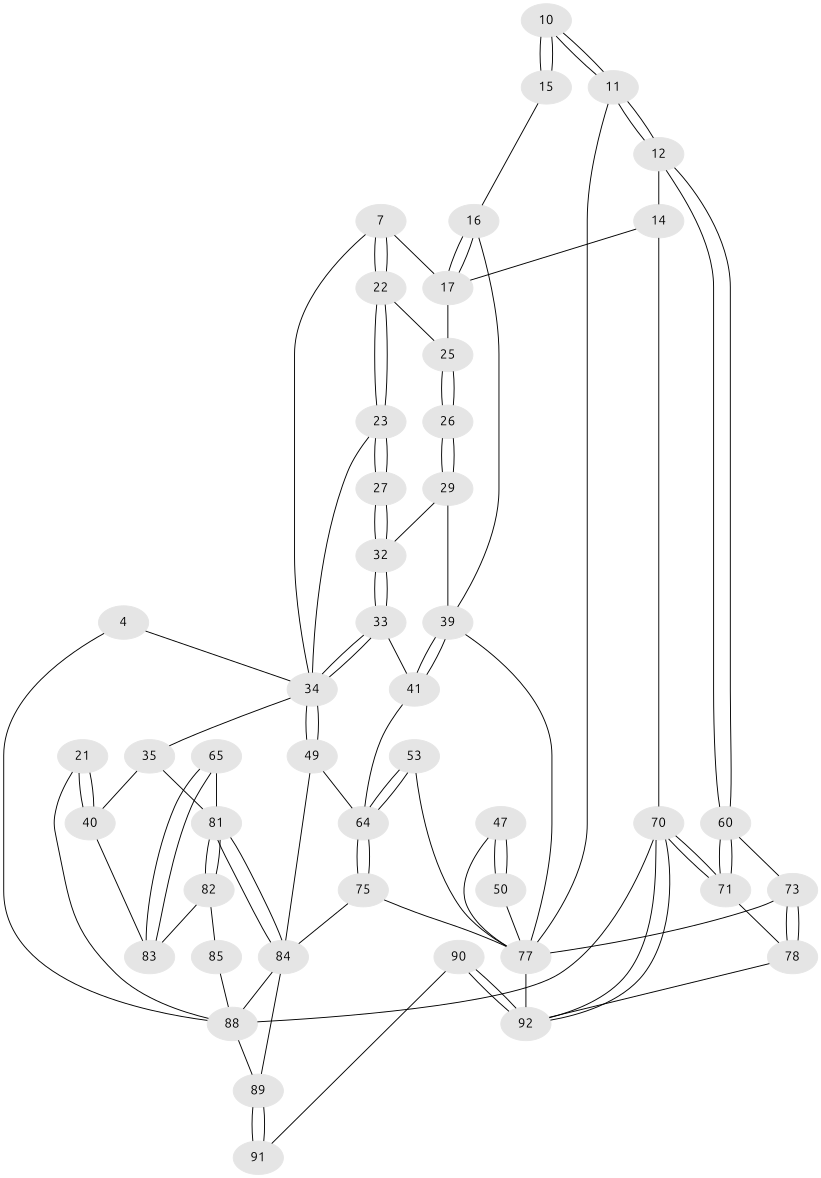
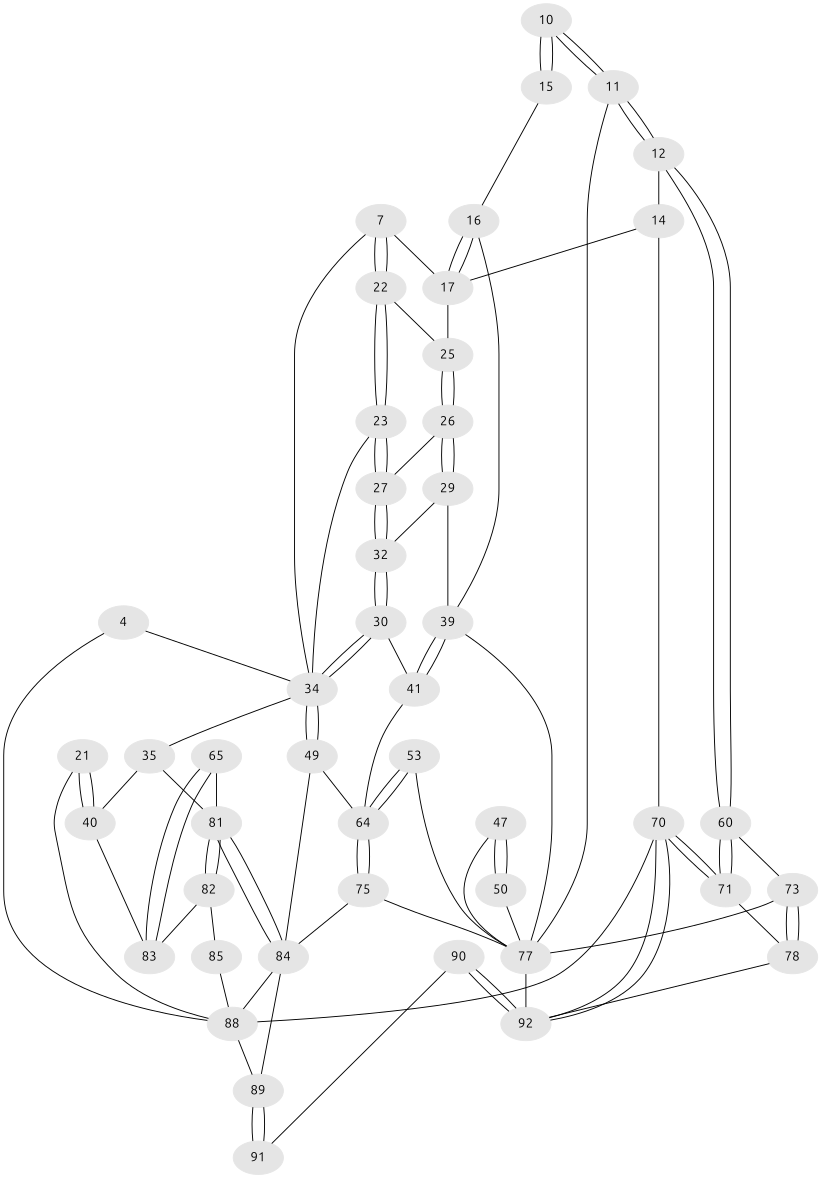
edge "26" -- "27": added
node "33": label "33" -> "30"
